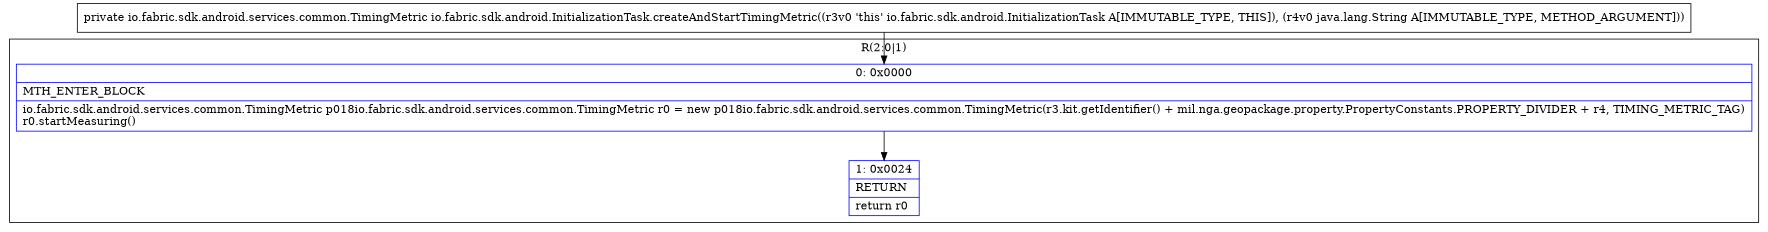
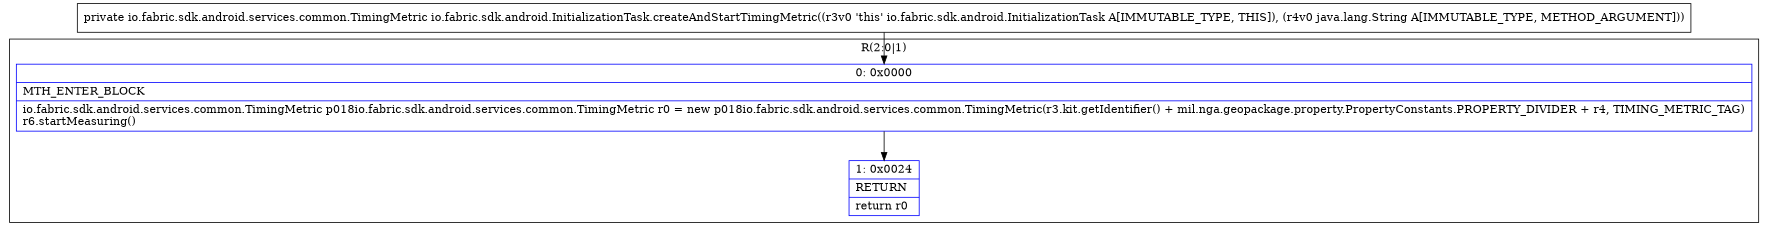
node "0: 0x0000": text "r0.startMeasuring()" -> "r6.startMeasuring()"
